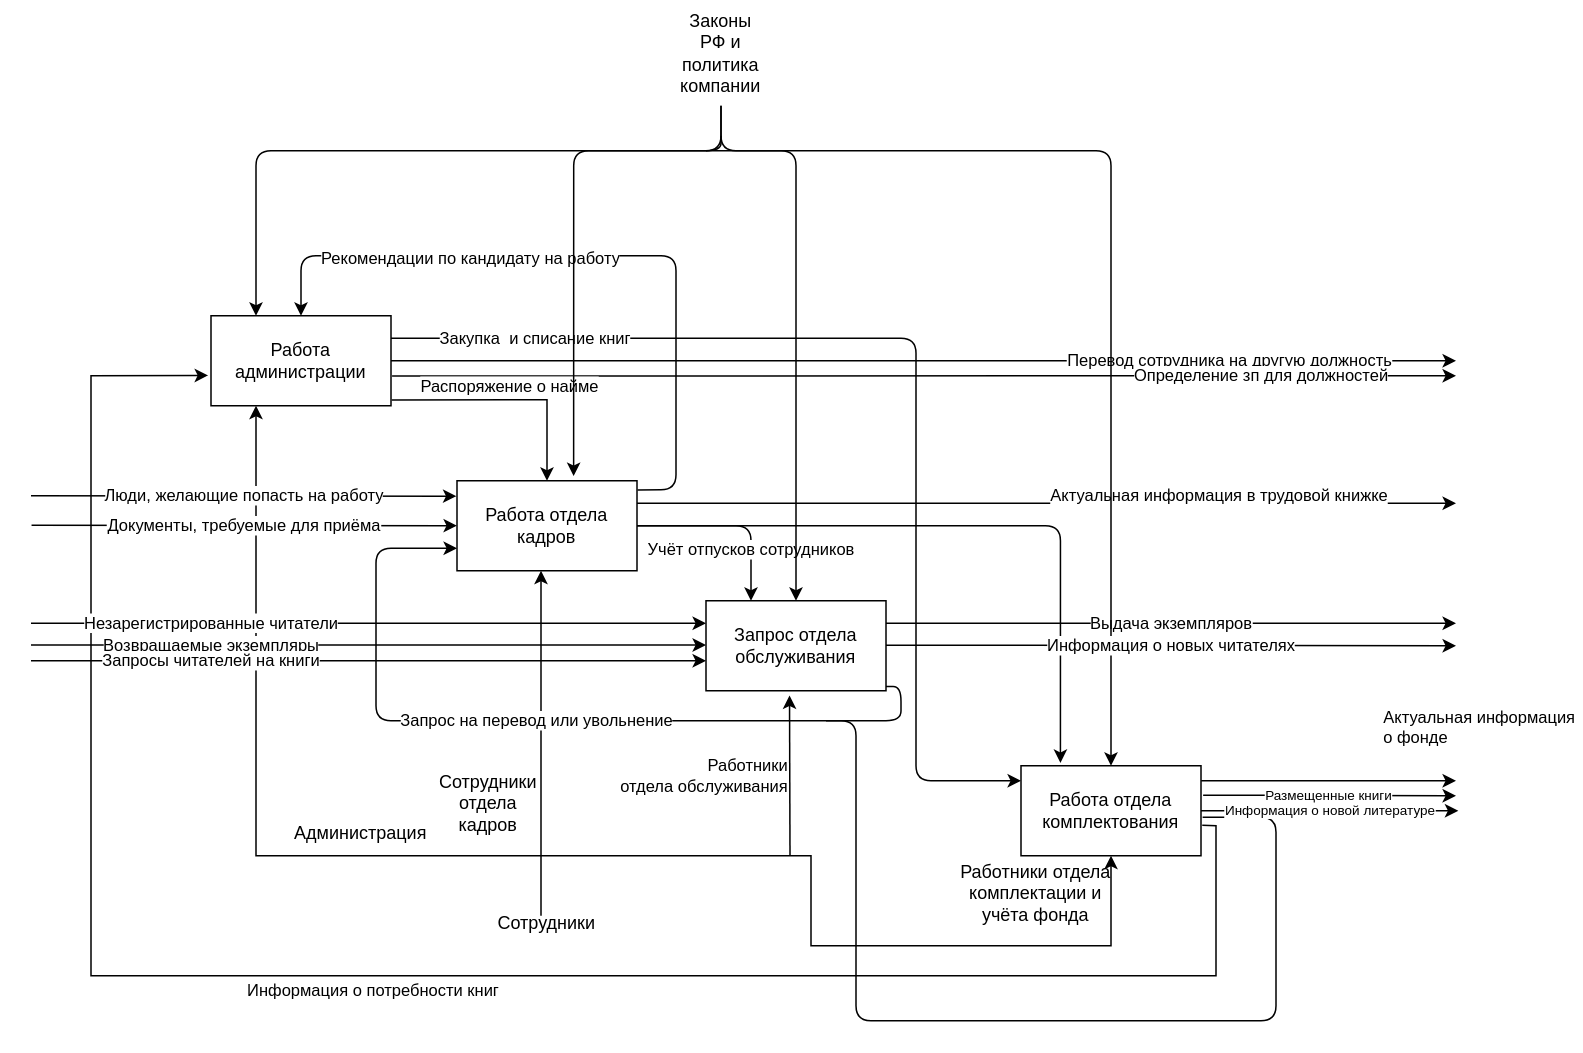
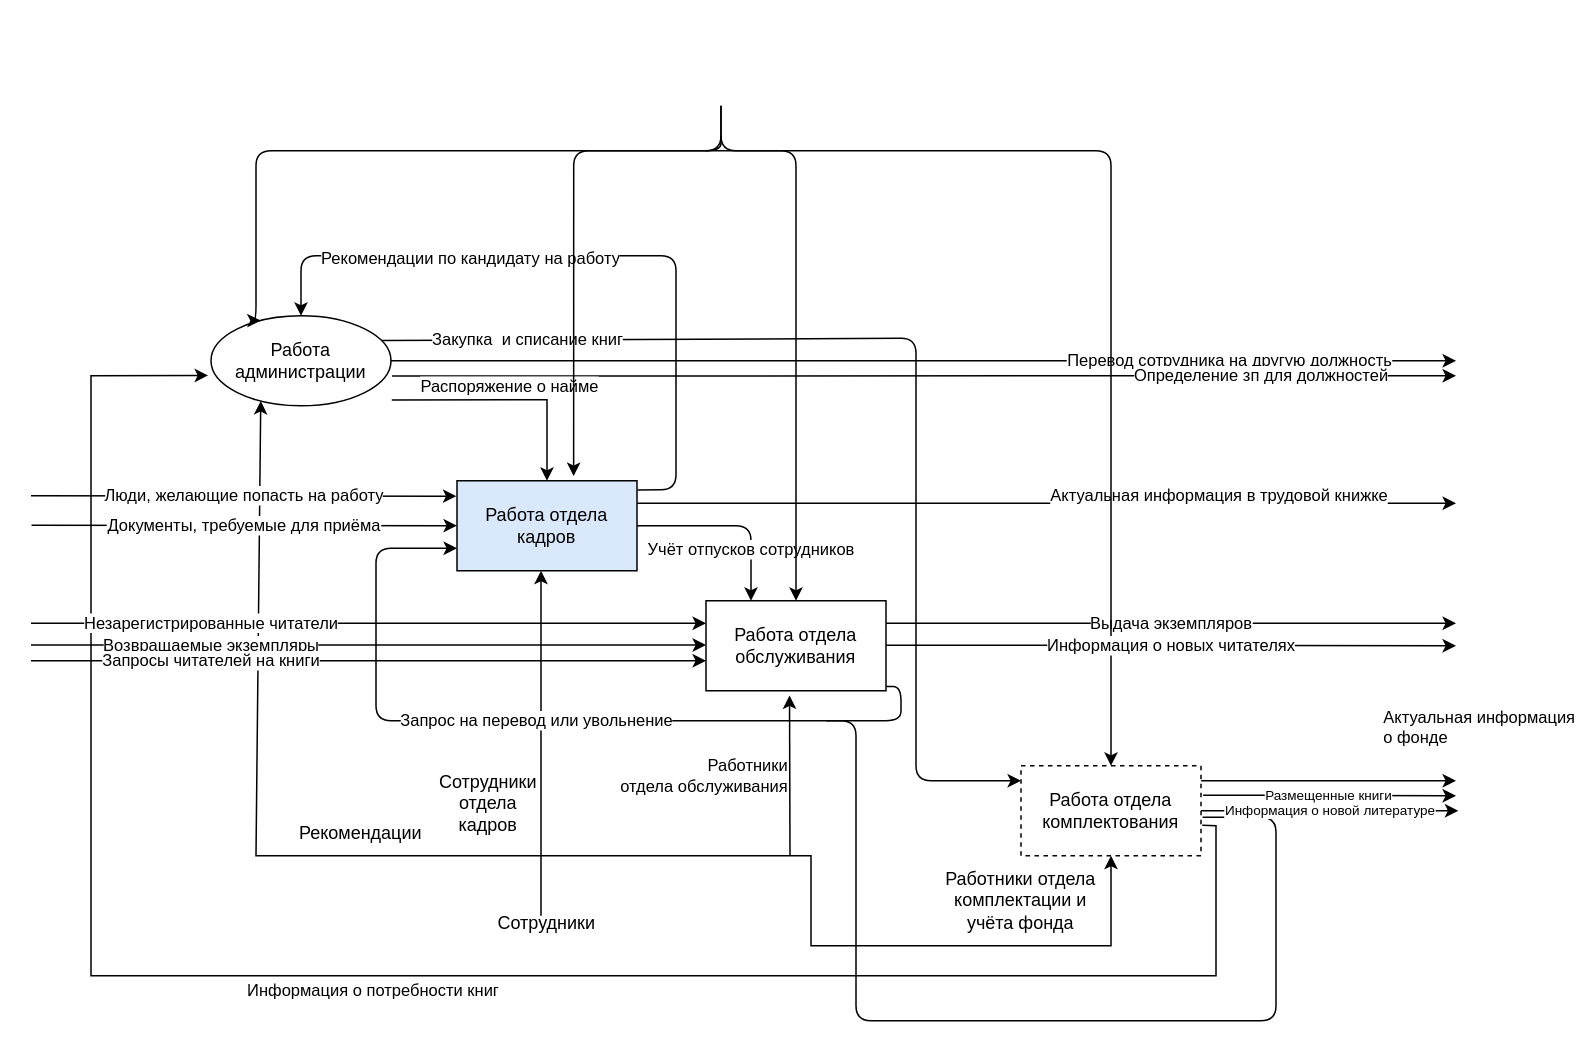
node "Законы РФ и политика компании": removed
node "Работа администрации": shape rectangle -> ellipse
node "Работа отдела кадров": fillcolor #ffffff -> #dae8fc
edge "Работа отдела кадров" -> "Работа отдела комплектования": removed
node "Запрос отдела обслуживания": label "Запрос отдела обслуживания" -> "Работа отдела обслуживания"
node "Работа отдела комплектования": style solid -> dashed
node "Администрация": label "Администрация" -> "Рекомендации"
node "Работники отдела комплектации и учёта фонда": moved (1036, 893) -> (1021, 901)
